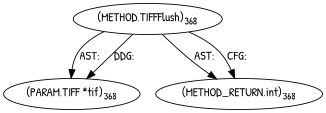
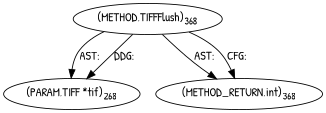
node "(PARAM,TIFF *tif)": text "368" -> "268"
